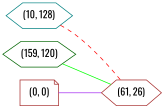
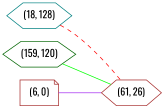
node "(10, 128)": label "(10, 128)" -> "(18, 128)"
node "(0, 0)": label "(0, 0)" -> "(6, 0)"
